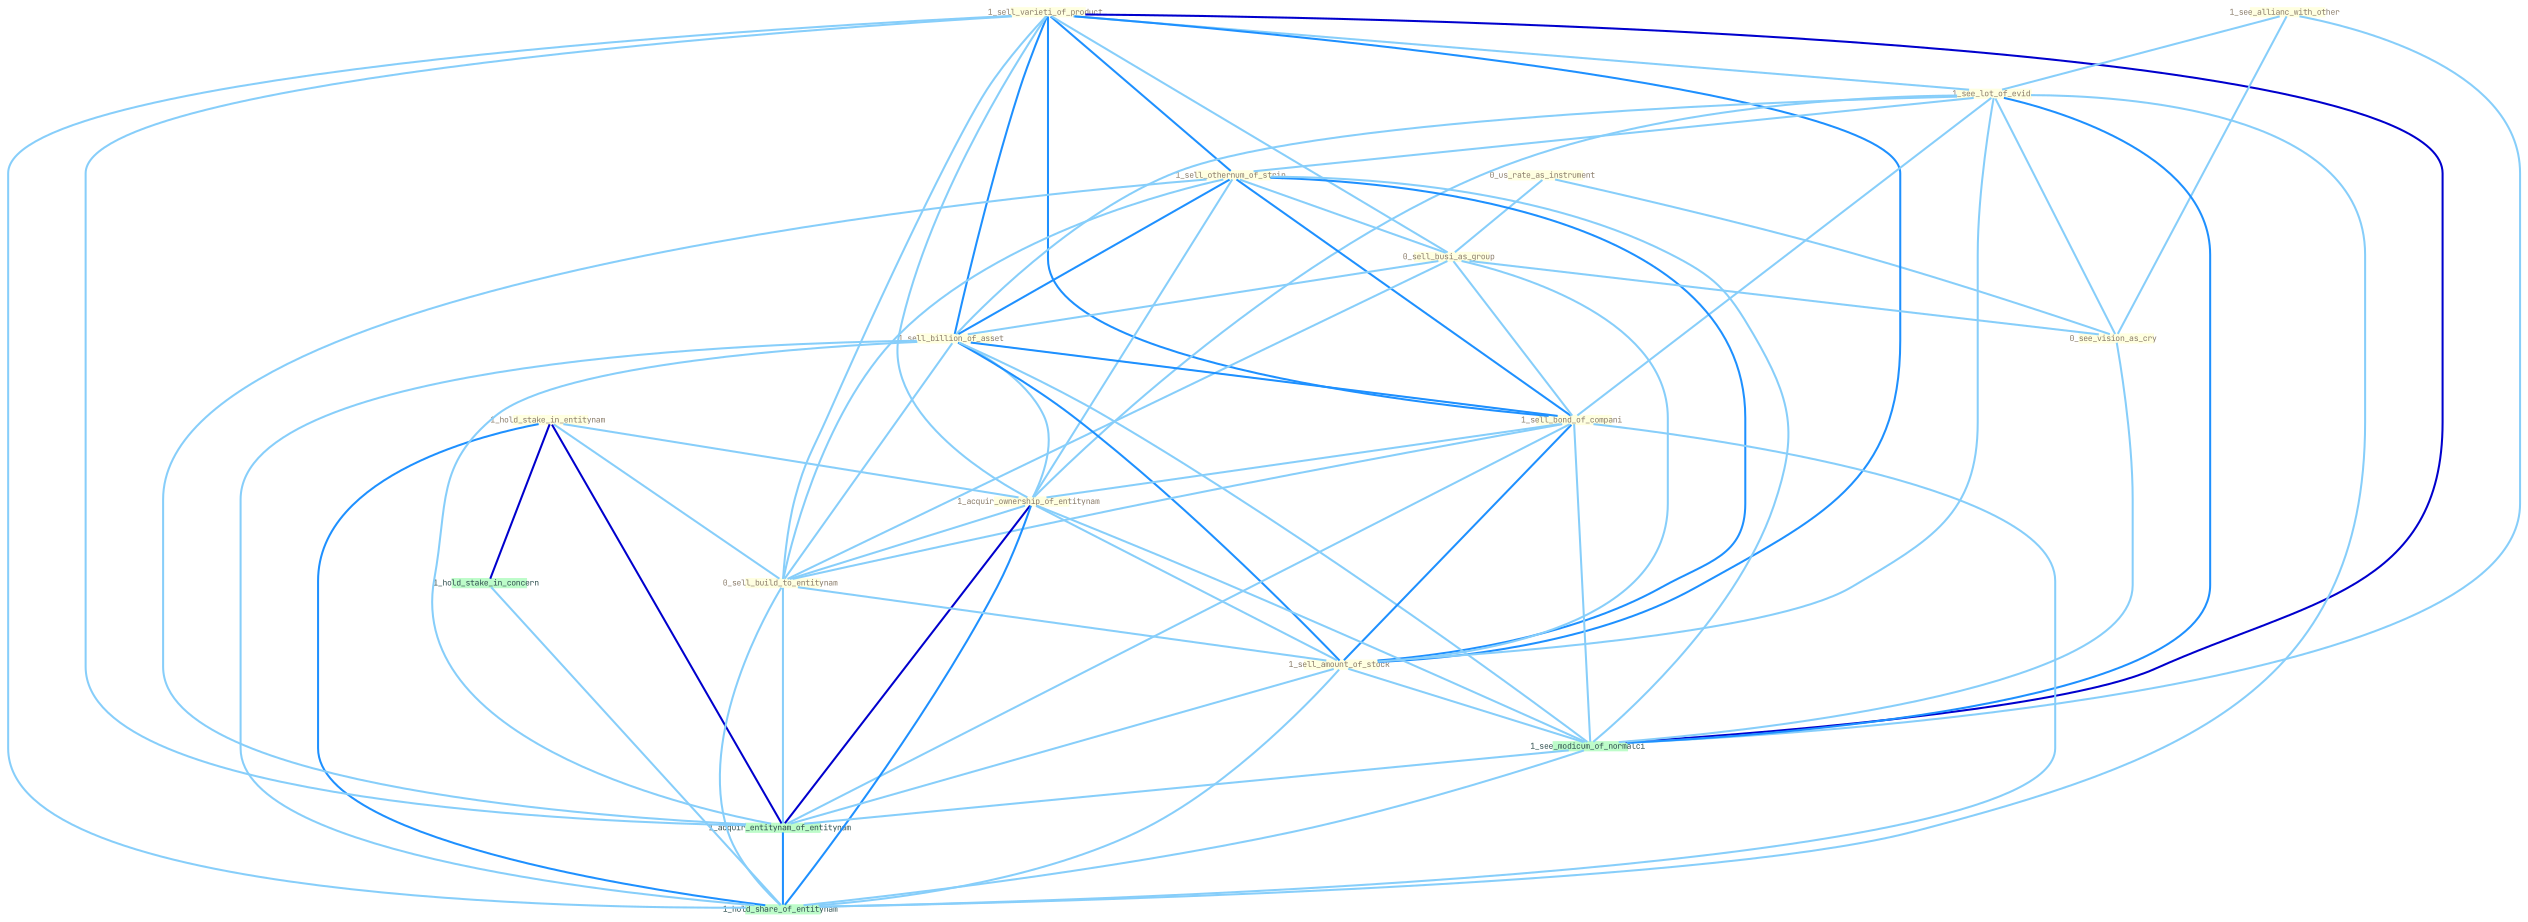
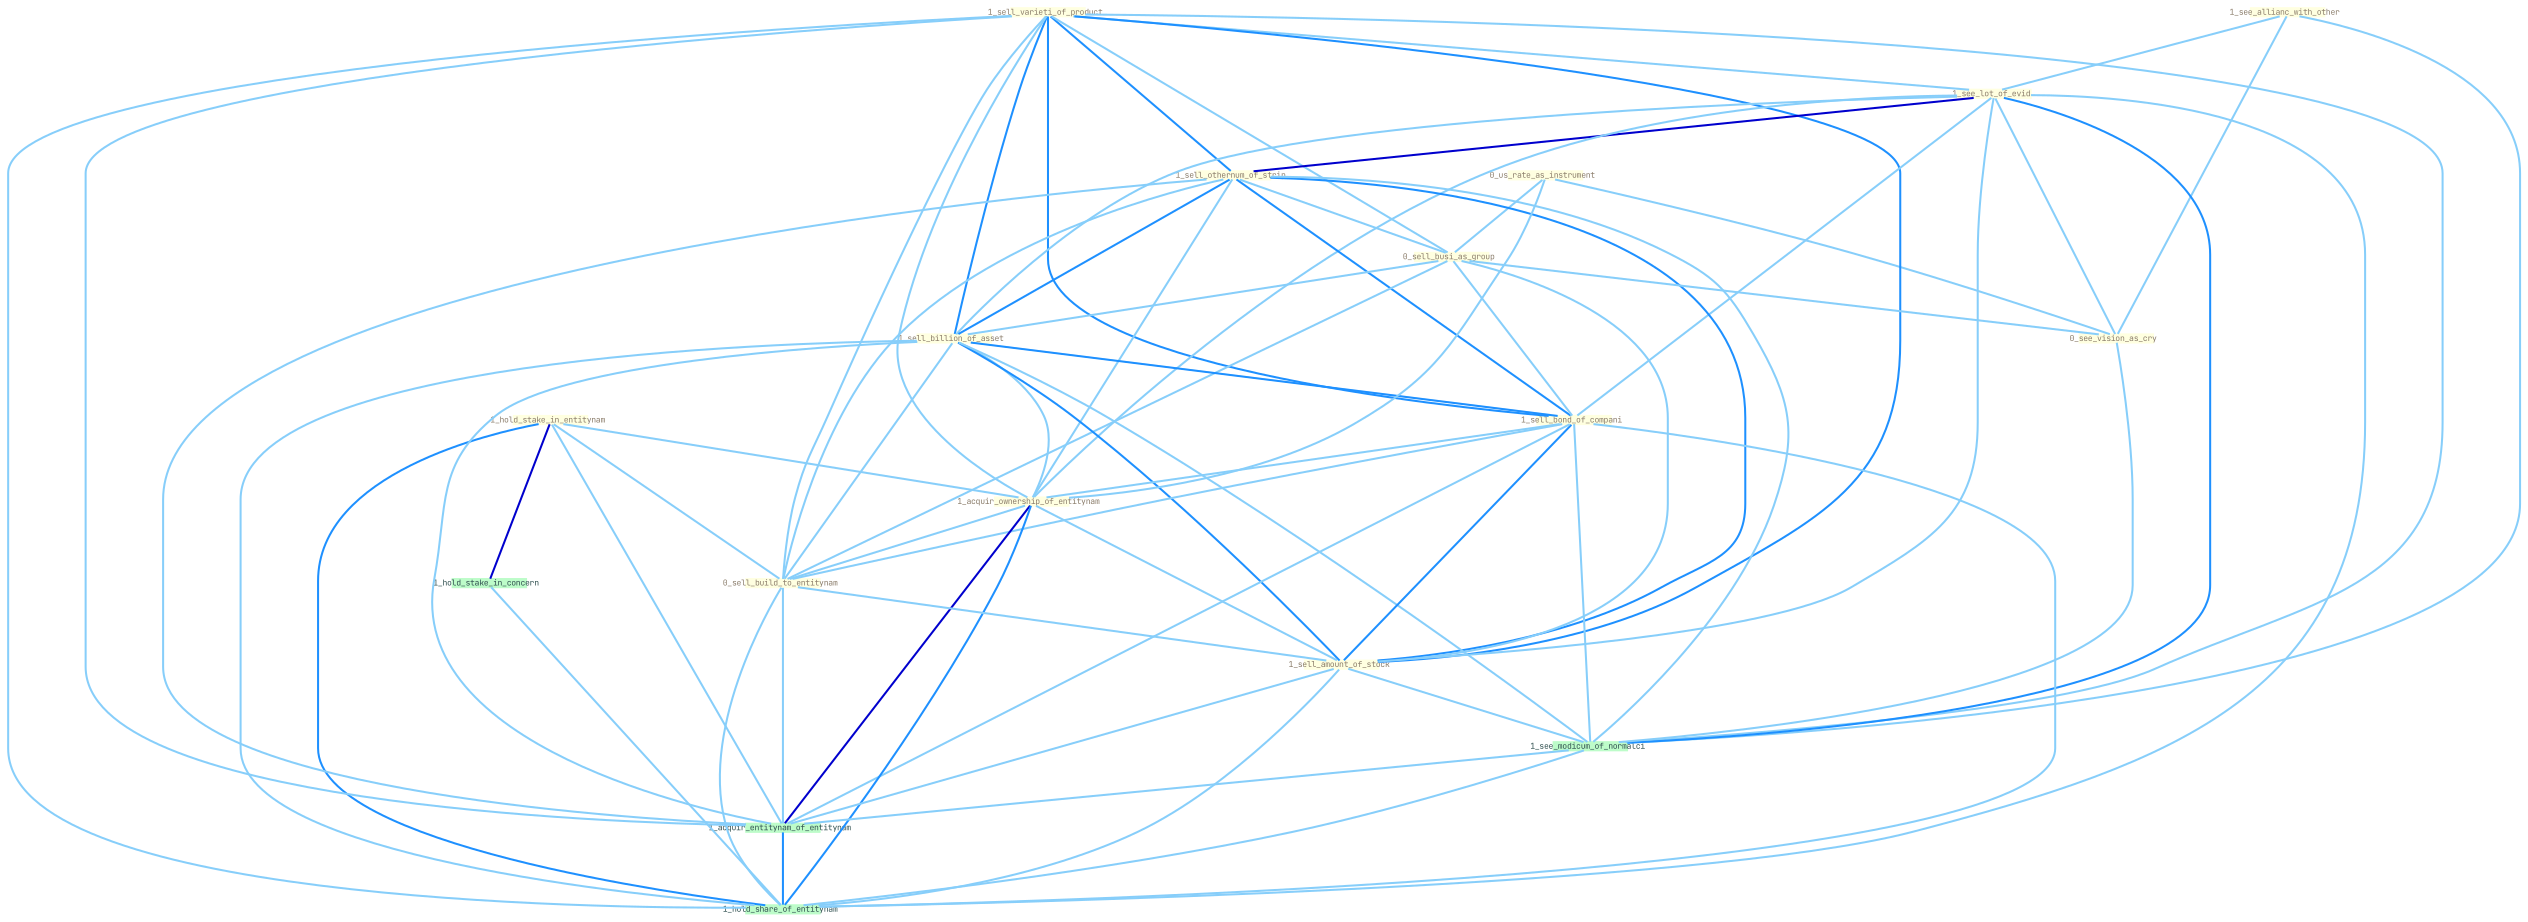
edge "1_sell_varieti_of_product" -- "1_see_modicum_of_normalci": color #0000cd -> #87cefa
edge "1_see_lot_of_evid" -- "1_sell_othernum_of_strip": color #87cefa -> #0000cd
edge "1_hold_stake_in_entitynam" -- "1_acquir_entitynam_of_entitynam": color #0000cd -> #87cefa
edge "1_acquir_ownership_of_entitynam" -- "1_see_modicum_of_normalci": now "1_acquir_ownership_of_entitynam" -- "0_us_rate_as_instrument"
